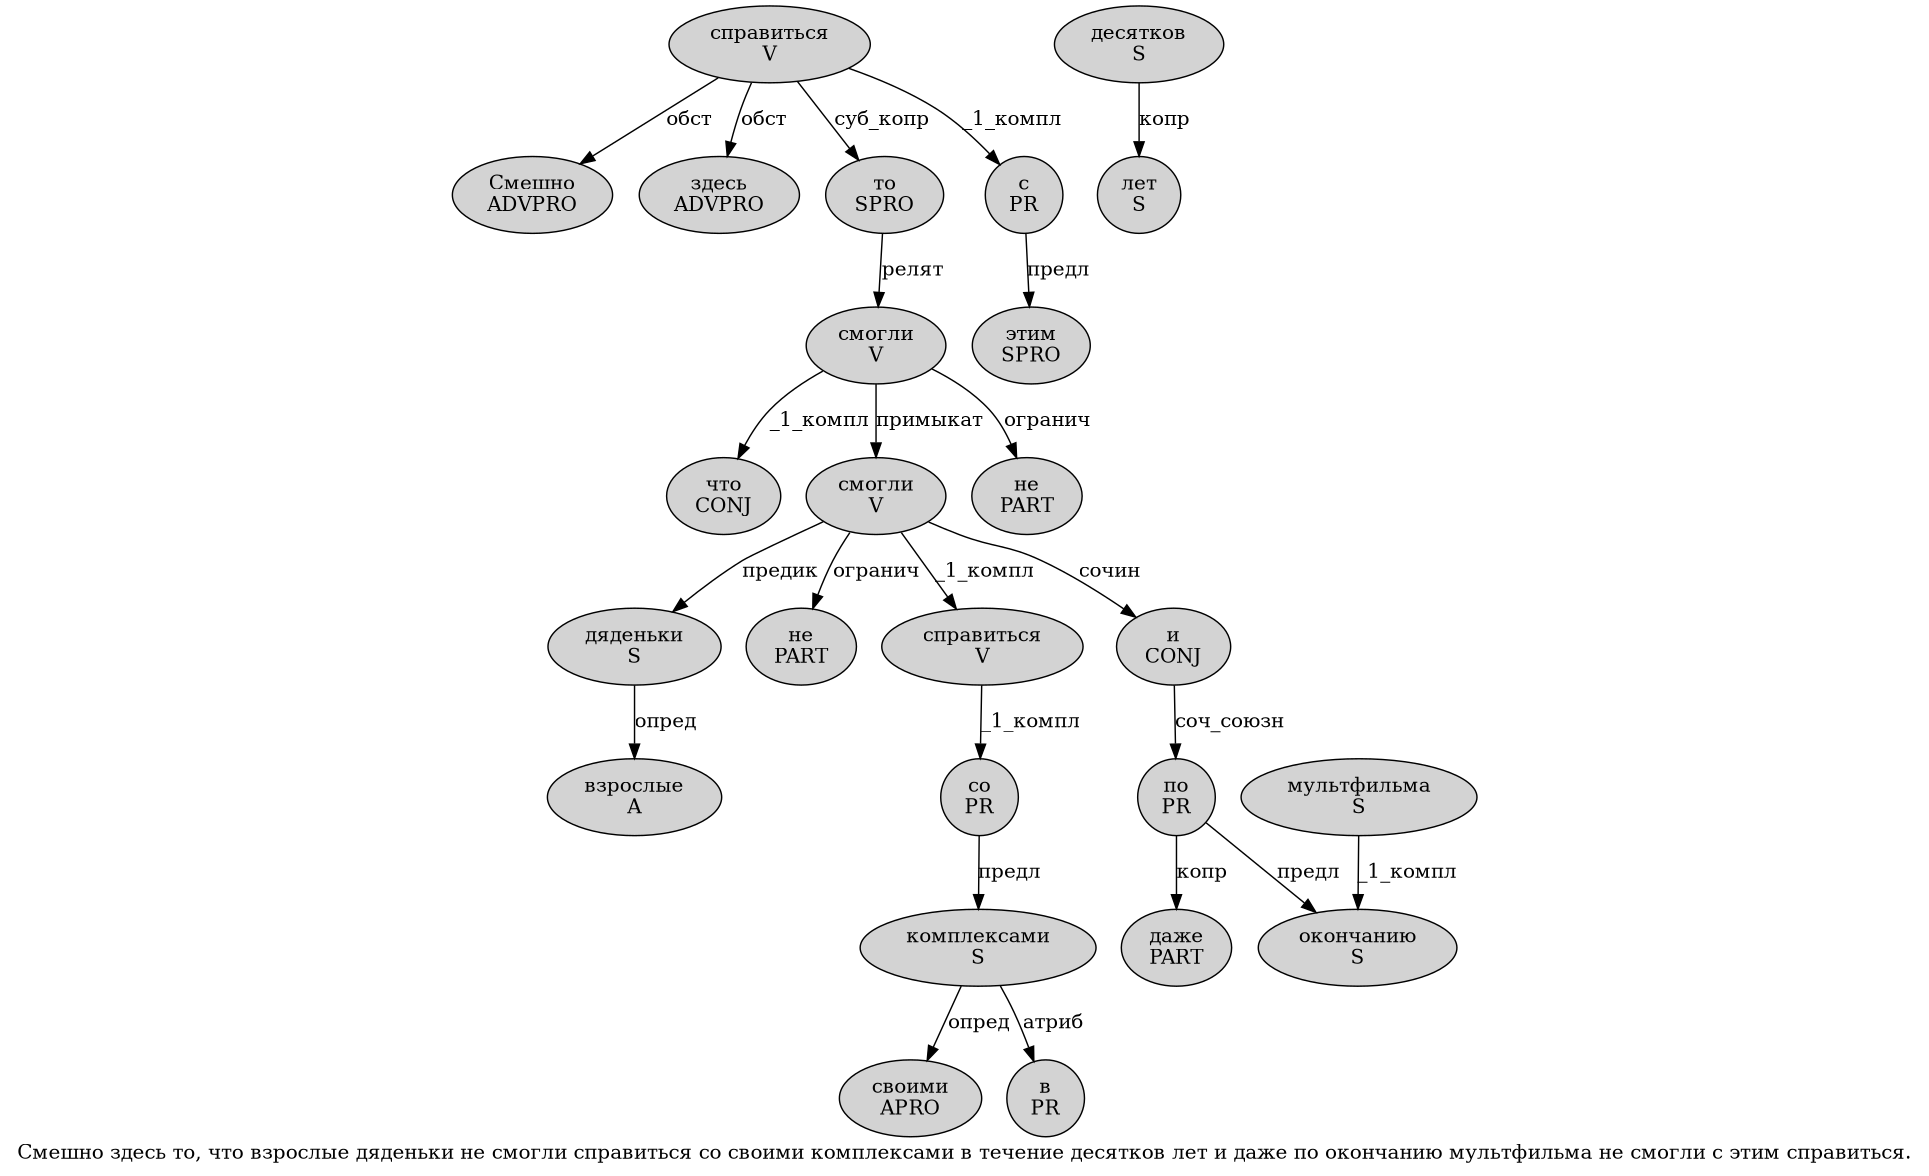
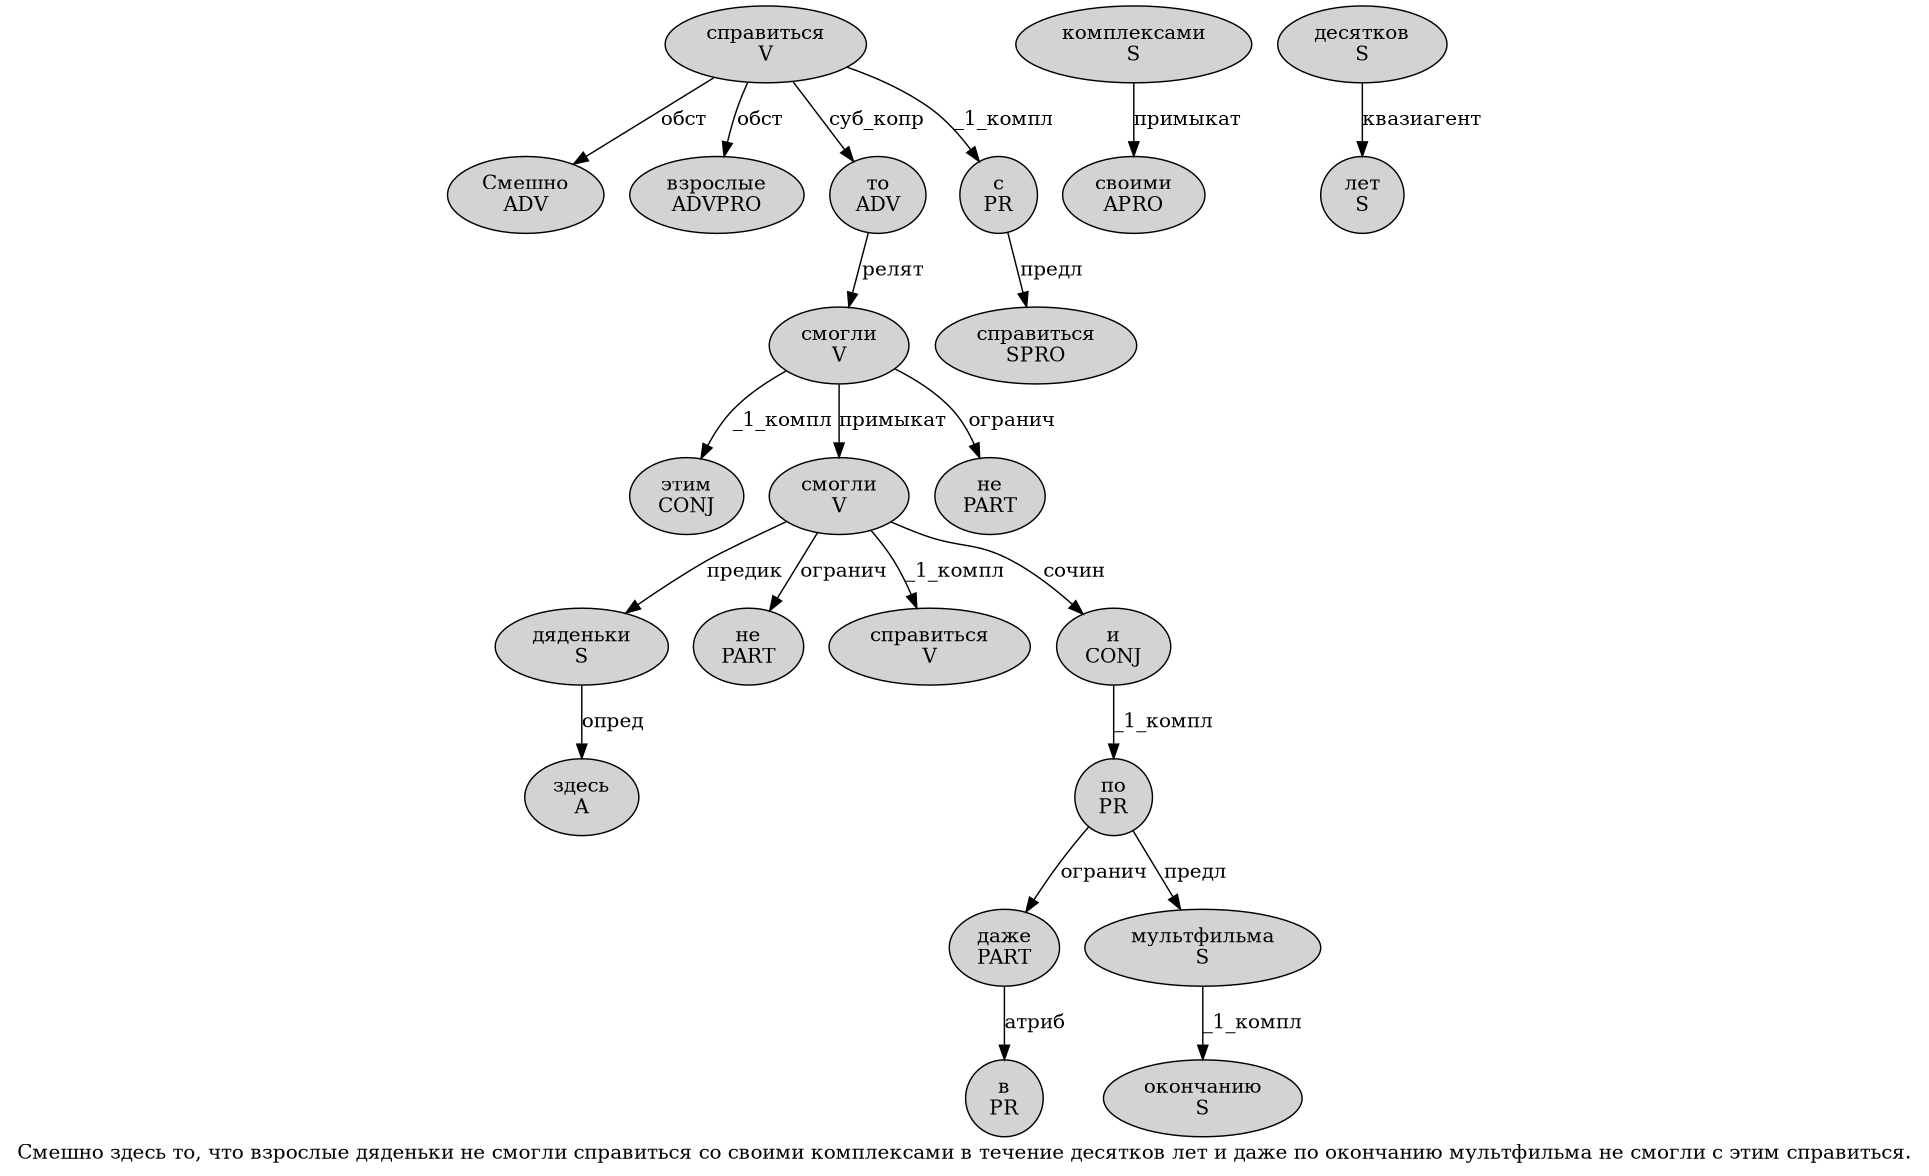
edge "десятков S" -> "лет S": label "копр" -> "квазиагент"
node "Смешно ADVPRO": label "Смешно ADVPRO" -> "Смешно ADV"
node "здесь ADVPRO": label "здесь ADVPRO" -> "взрослые ADVPRO"
node "то SPRO": label "то SPRO" -> "то ADV"
node "этим SPRO": label "этим SPRO" -> "справиться SPRO"
node "что CONJ": label "что CONJ" -> "этим CONJ"
edge "и CONJ" -> "по PR": label "соч_союзн" -> "_1_компл"
node "взрослые A": label "взрослые A" -> "здесь A"
node "со PR": removed
edge "по PR" -> "окончанию S": now "по PR" -> "мультфильма S"
edge "по PR" -> "даже PART": label "копр" -> "огранич"
edge "комплексами S" -> "в PR": now "даже PART" -> "в PR"
edge "комплексами S" -> "своими APRO": label "опред" -> "примыкат"
